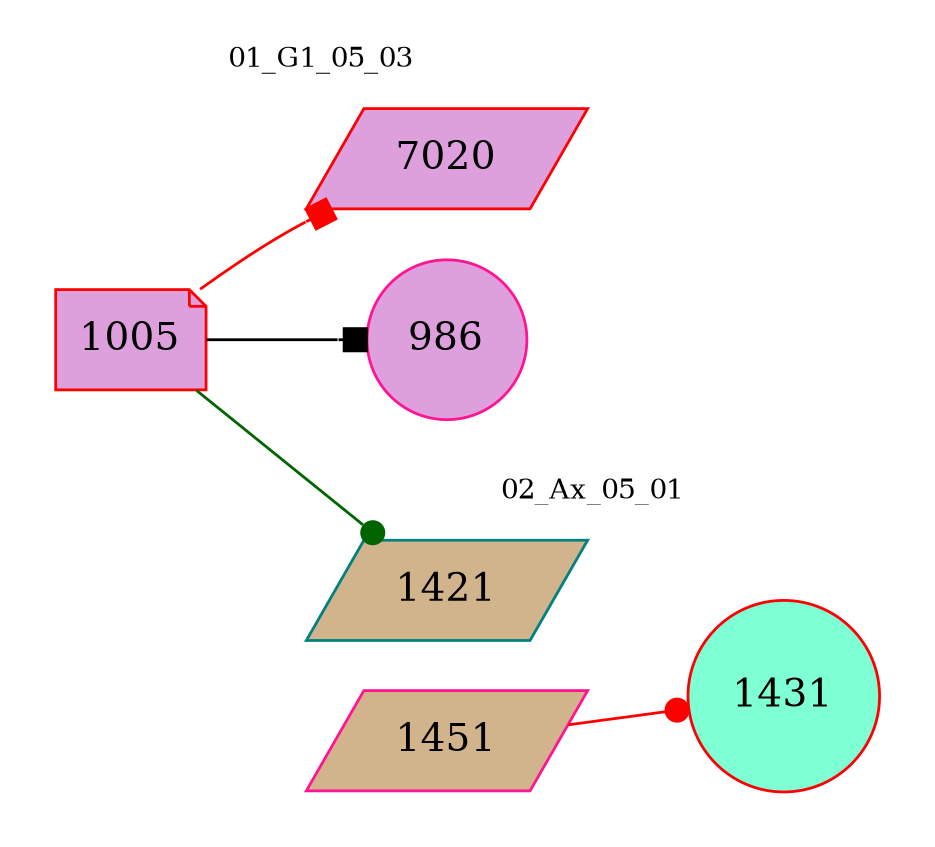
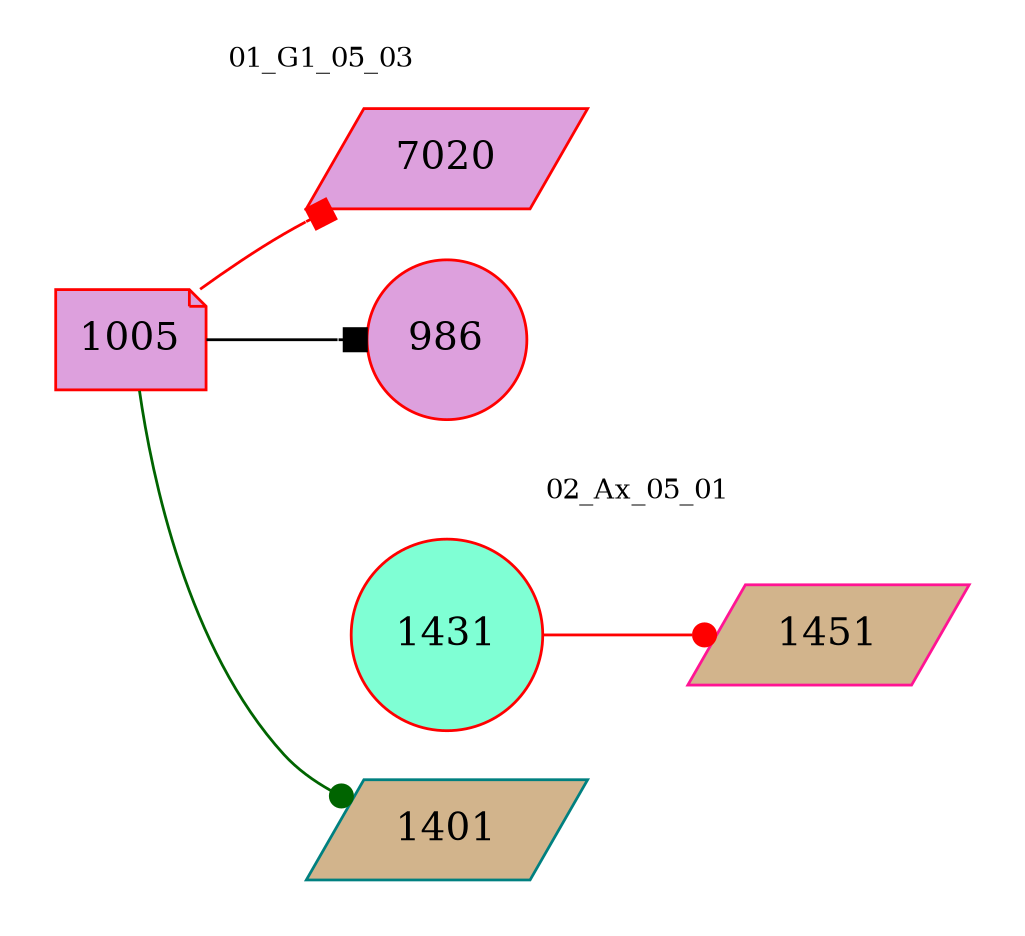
node "986": color deeppink -> red
node "1421": label "1421" -> "1401"
edge "1451" -> "1431": reversed
